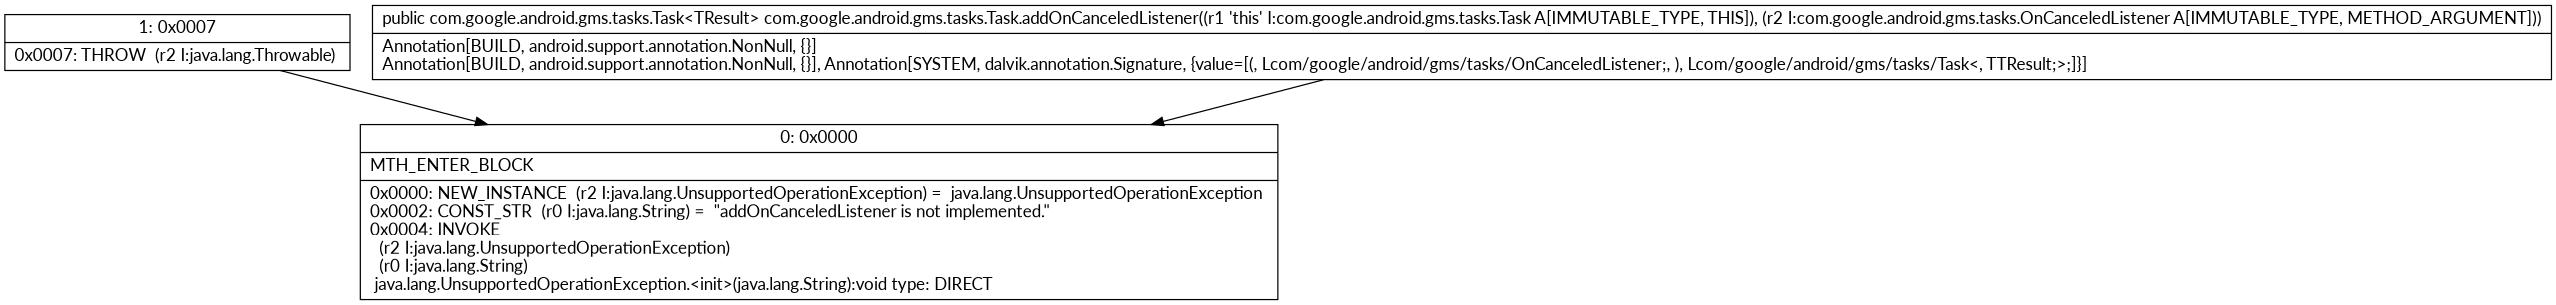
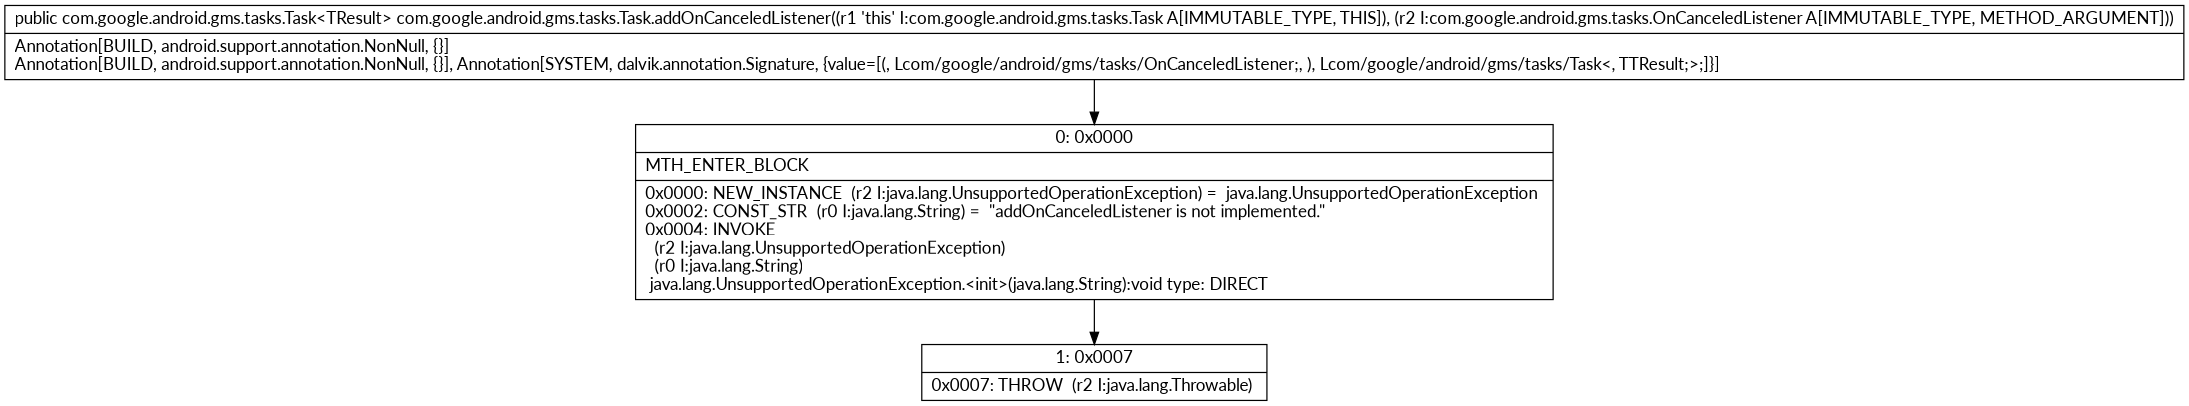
edge "1: 0x0007" -> "0: 0x0000": reversed
